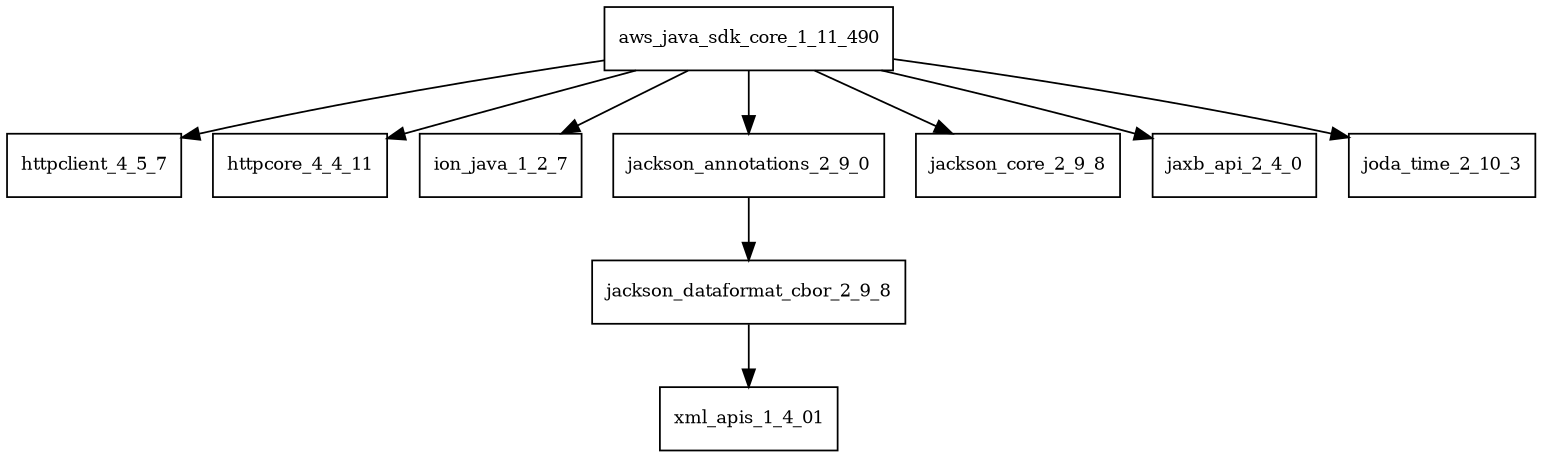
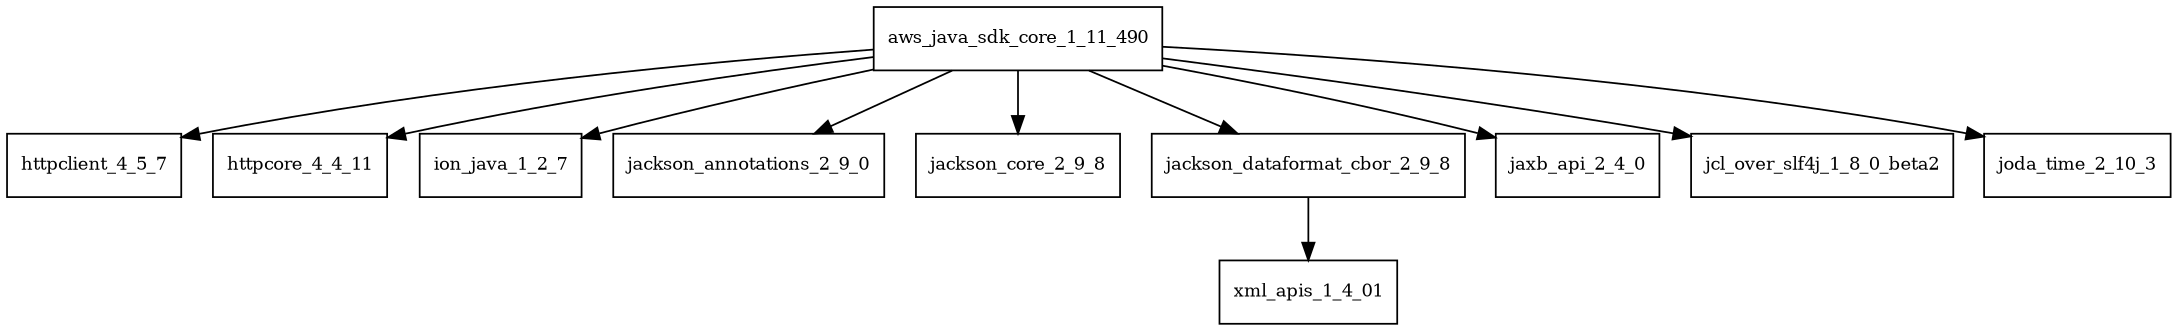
node "jcl_over_slf4j_1_8_0_beta2": added
edge "jackson_annotations_2_9_0" -> "jackson_dataformat_cbor_2_9_8": now "aws_java_sdk_core_1_11_490" -> "jackson_dataformat_cbor_2_9_8"
